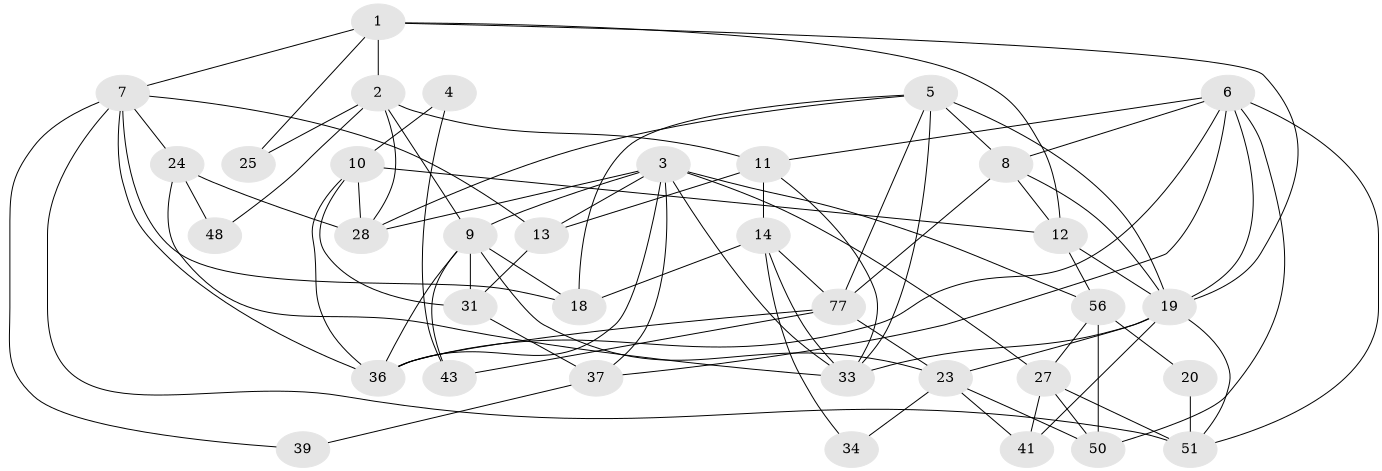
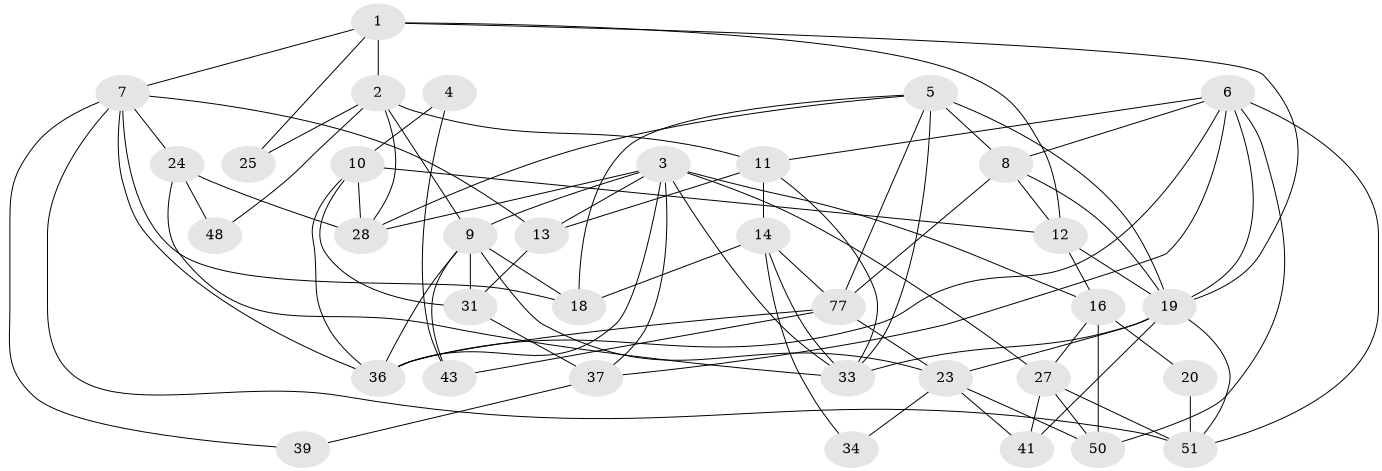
node "56": label "56" -> "16"
